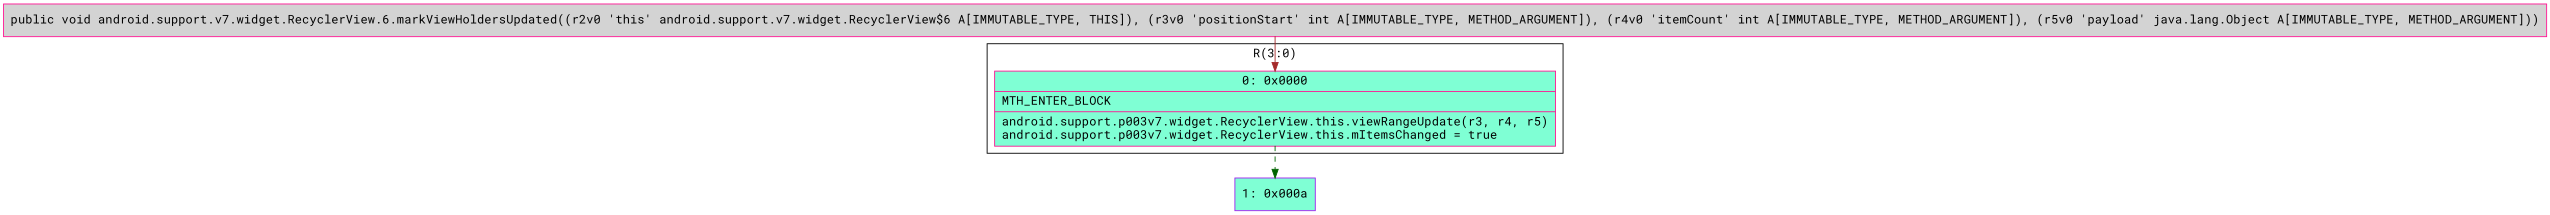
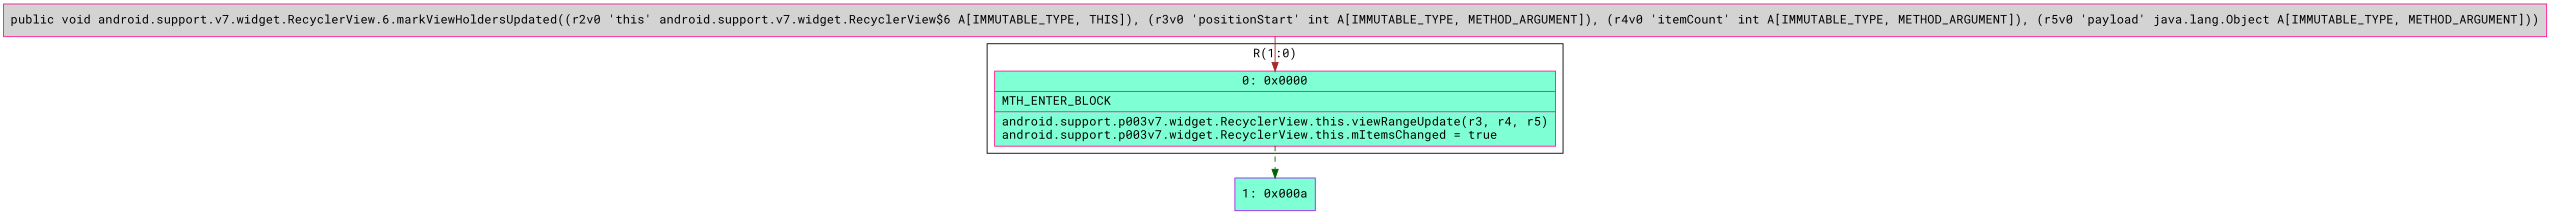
cluster "R(3:0)": label "R(3:0)" -> "R(1:0)"
